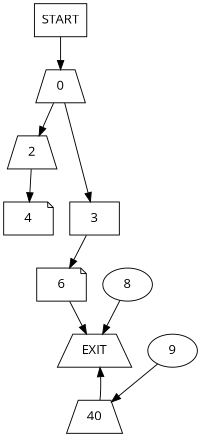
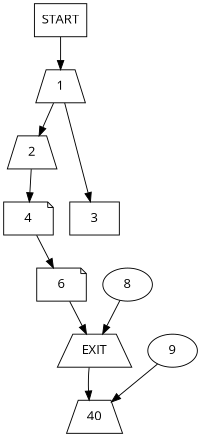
node "0": label "0" -> "1"
edge "3" -> "6": now "4" -> "6"
edge "40" -> "EXIT": reversed
